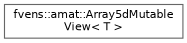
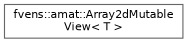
node "fvens::amat::Array5dMutable View< T >": label "fvens::amat::Array5dMutable View< T >" -> "fvens::amat::Array2dMutable View< T >"
